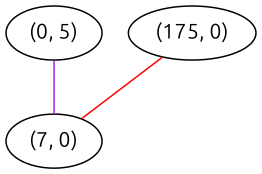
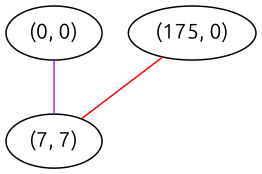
node "(0, 5)": label "(0, 5)" -> "(0, 0)"
node "(7, 0)": label "(7, 0)" -> "(7, 7)"
